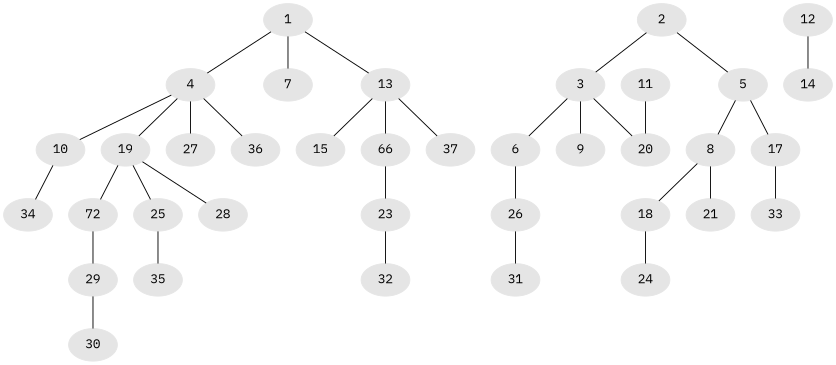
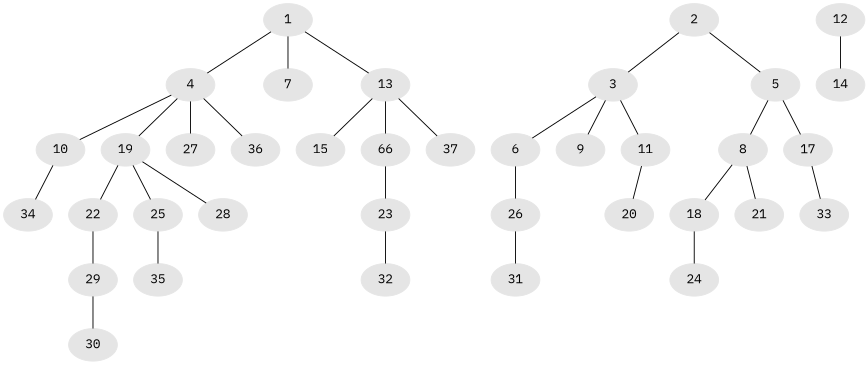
edge "3" -- "20": now "3" -- "11"
node "72": label "72" -> "22"
